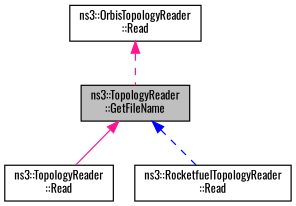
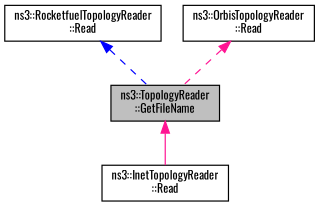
edge "ns3::RocketfuelTopologyReader ::Read" -> "ns3::TopologyReader ::GetFileName": reversed
node "ns3::TopologyReader ::Read": label "ns3::TopologyReader ::Read" -> "ns3::InetTopologyReader ::Read"
